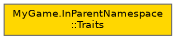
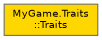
node "MyGame.InParentNamespace ::Traits": label "MyGame.InParentNamespace ::Traits" -> "MyGame.Traits ::Traits"
